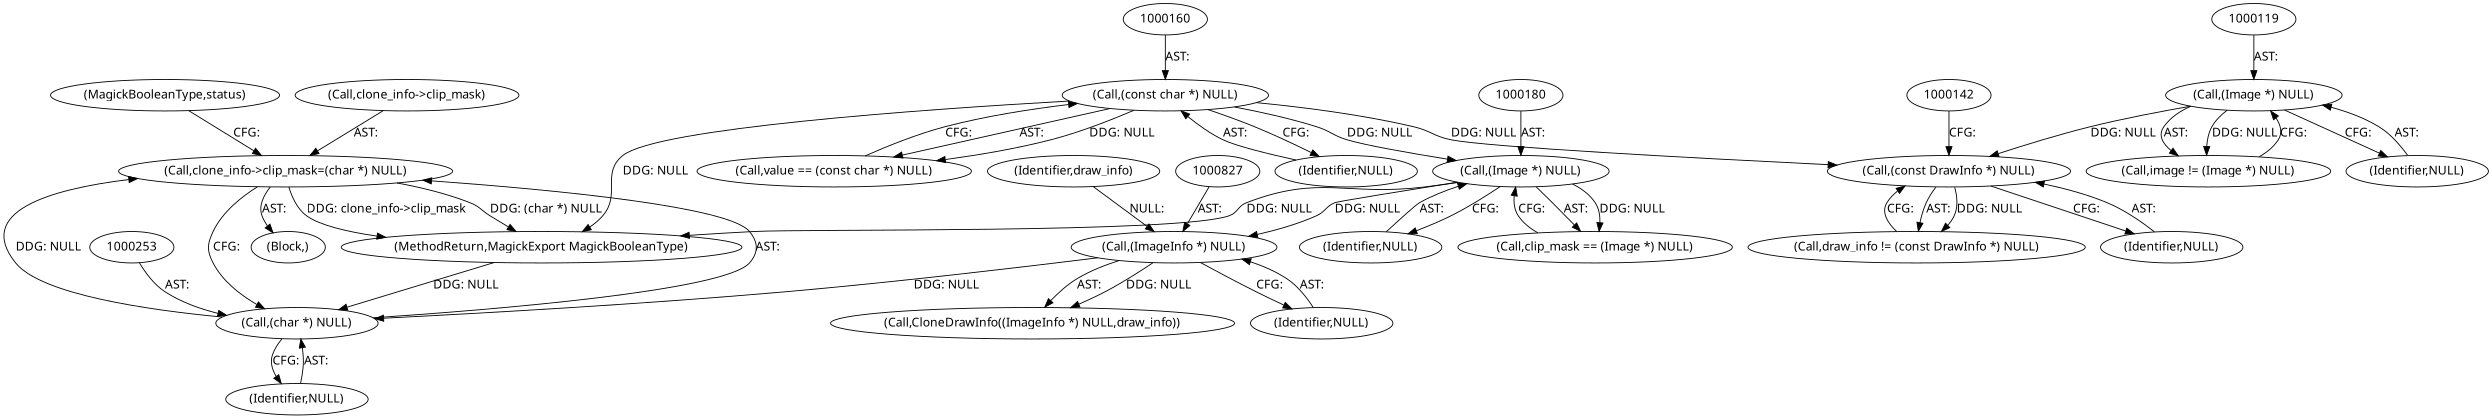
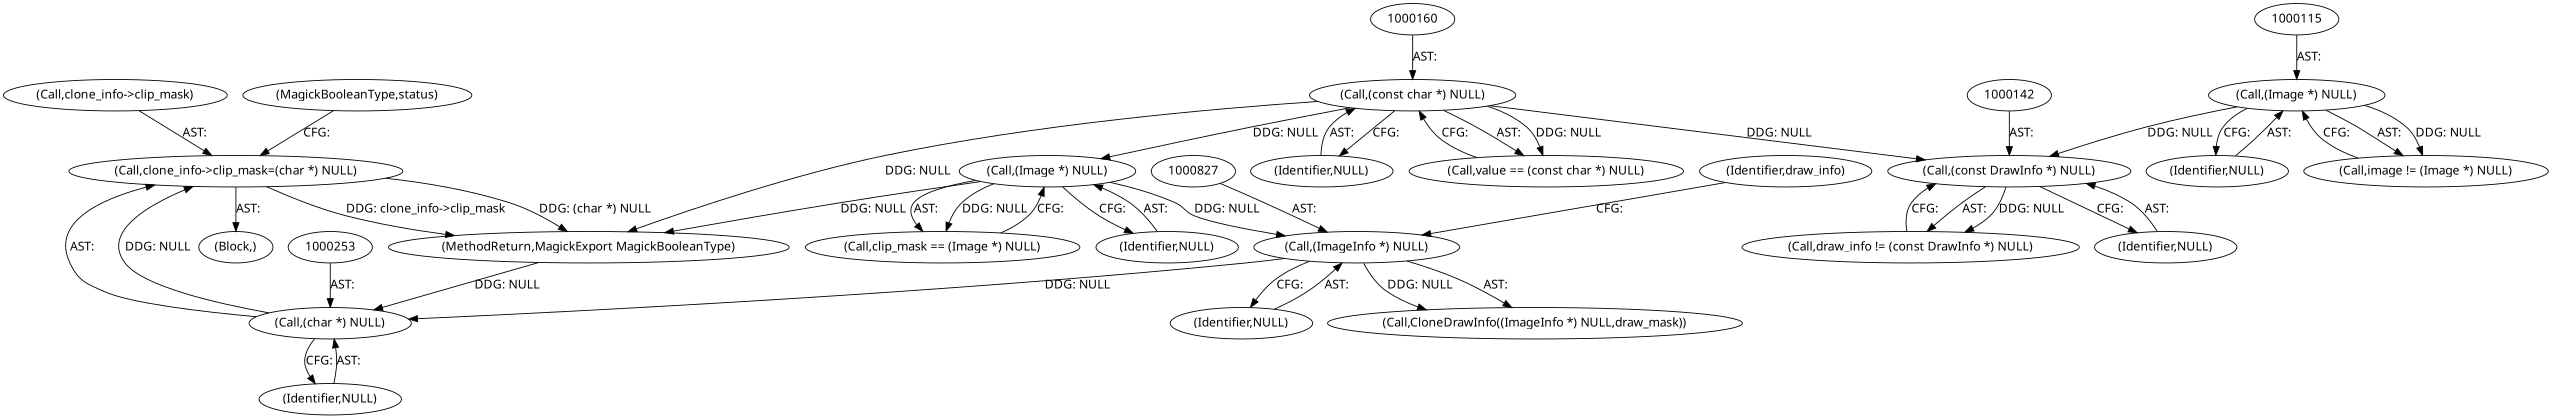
node "1000119": label "1000119" -> "1000115"
node "1000180": removed
edge "1000142" -> "(Call,(const DrawInfo *) NULL)": label "CFG: " -> "AST: "
edge "(Identifier,draw_info)" -> "(Call,(ImageInfo *) NULL)": label "NULL: " -> "CFG: "
edge "(Call,clone_info->clip_mask=(char *) NULL)" -> "(Call,(char *) NULL)": removed, label "CFG:"
node "(Call,CloneDrawInfo((ImageInfo *) NULL,draw_info))": label "(Call,CloneDrawInfo((ImageInfo *) NULL,draw_info))" -> "(Call,CloneDrawInfo((ImageInfo *) NULL,draw_mask))"
